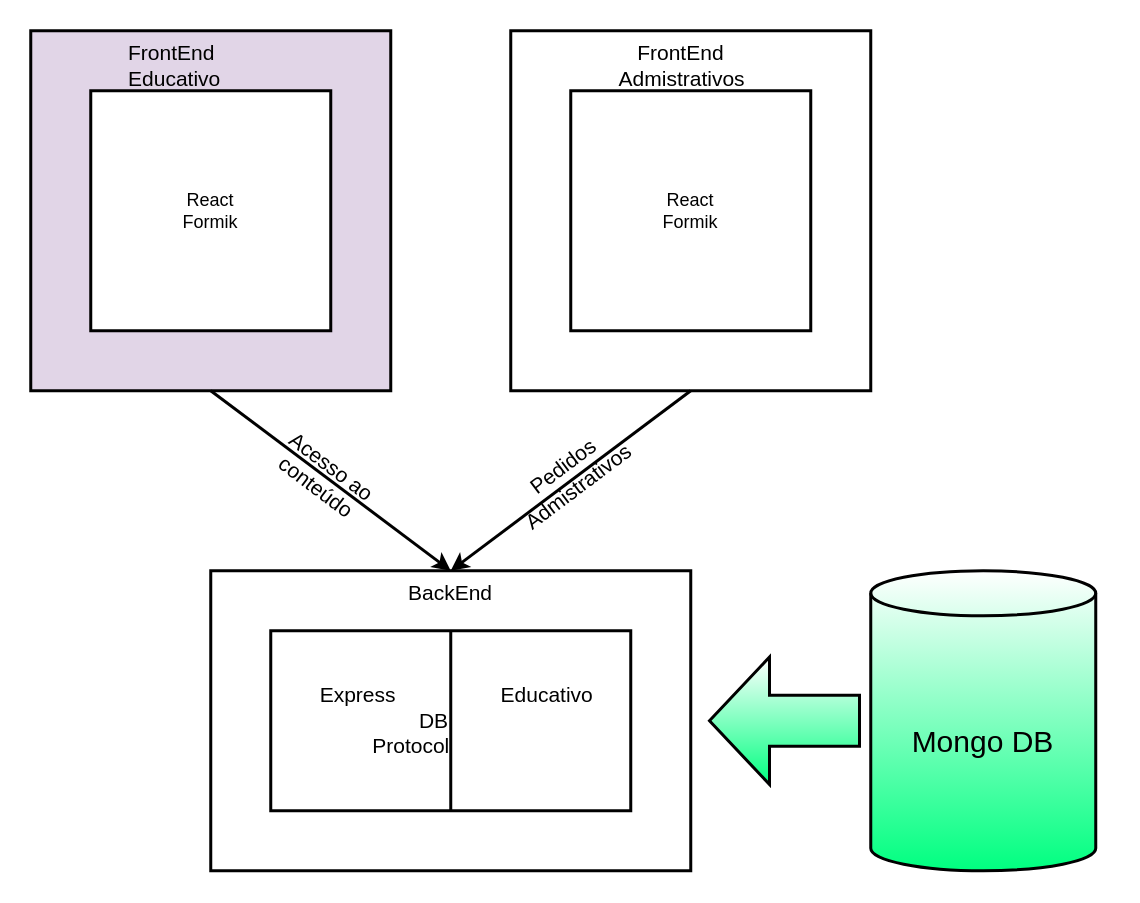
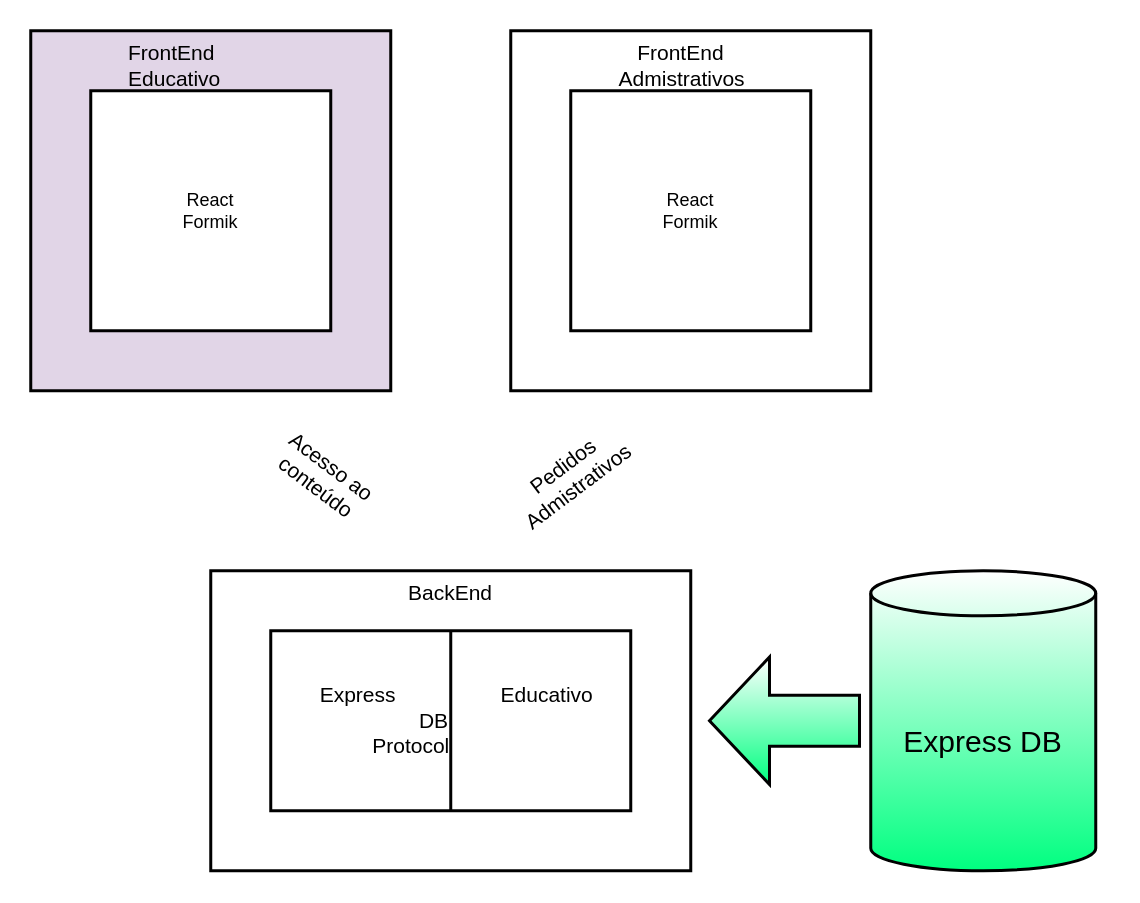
edge "FrontEnd Educativo" -> "BackEnd": removed
edge "FrontEnd Admistrativos" -> "BackEnd": removed
node "Mongo DB": label "Mongo DB" -> "Express DB"
